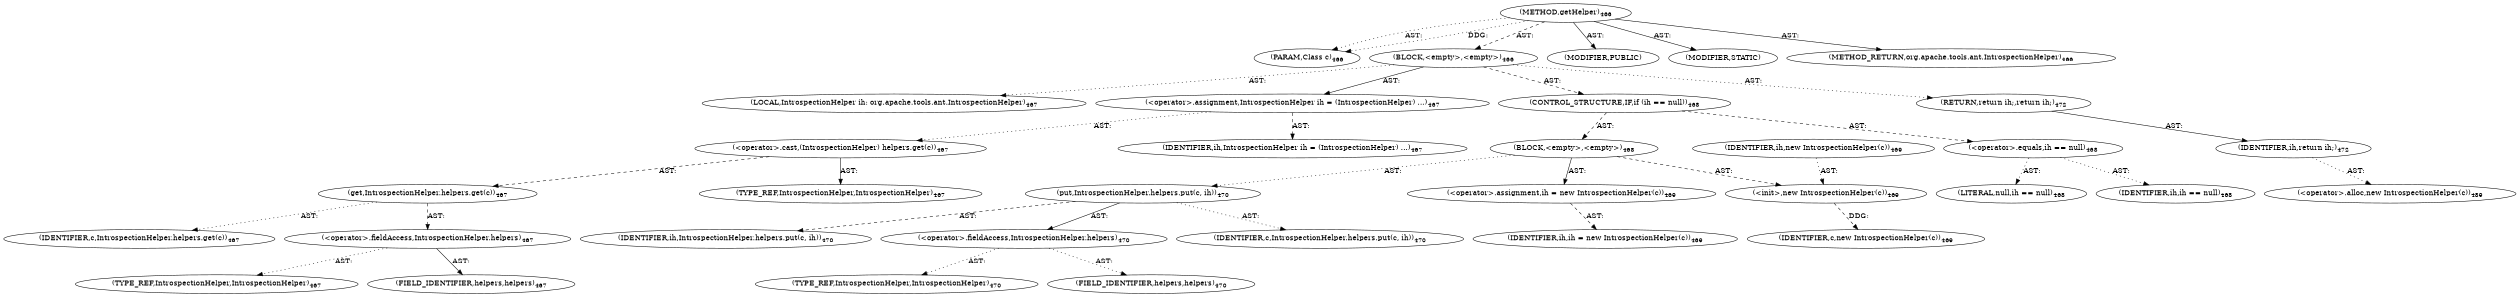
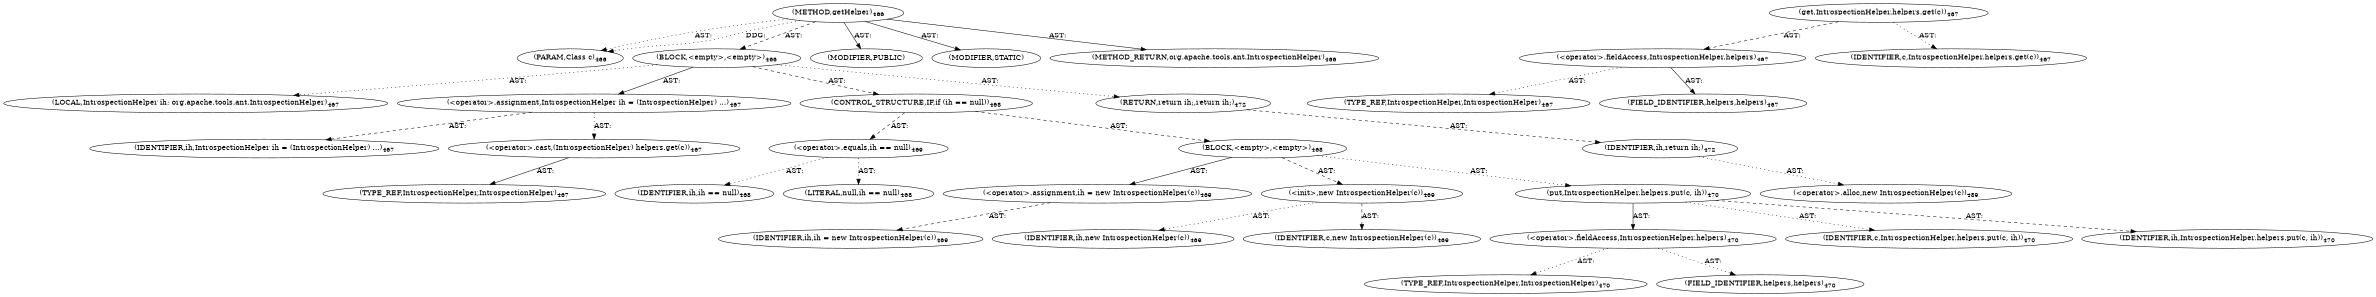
edge "(RETURN,return ih;,return ih;)" -> "(IDENTIFIER,ih,return ih;)": style solid -> dashed
node "(<operator>.equals,ih == null)": text "468" -> "469"
edge "(IDENTIFIER,ih,new IntrospectionHelper(c))" -> "(<init>,new IntrospectionHelper(c))": reversed
edge "(<operator>.cast,(IntrospectionHelper) helpers.get(c))" -> "(get,IntrospectionHelper.helpers.get(c))": removed, label "AST:"
edge "(<init>,new IntrospectionHelper(c))" -> "(IDENTIFIER,c,new IntrospectionHelper(c))": label "DDG: " -> "AST: "
